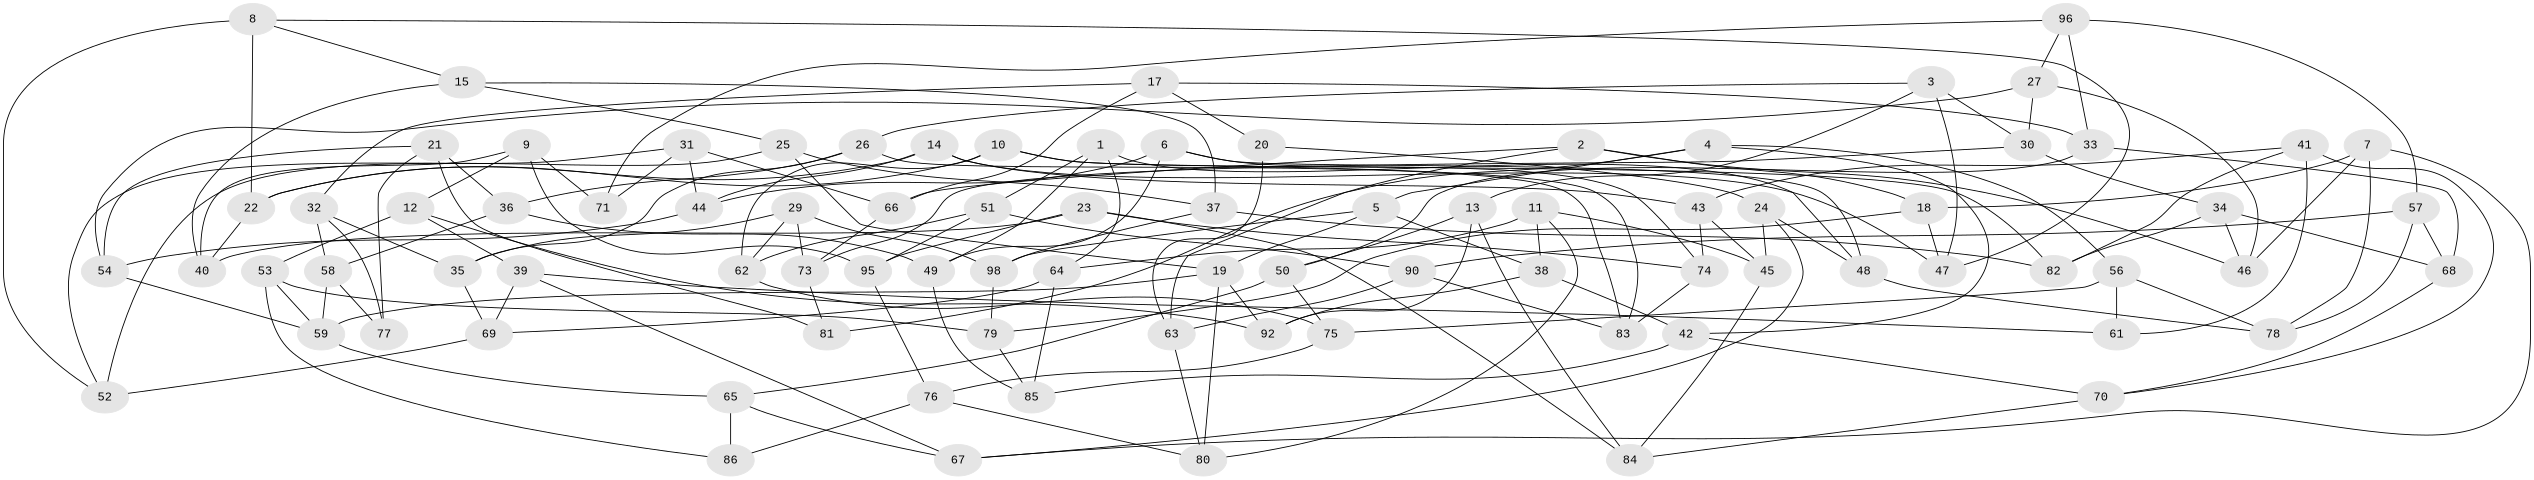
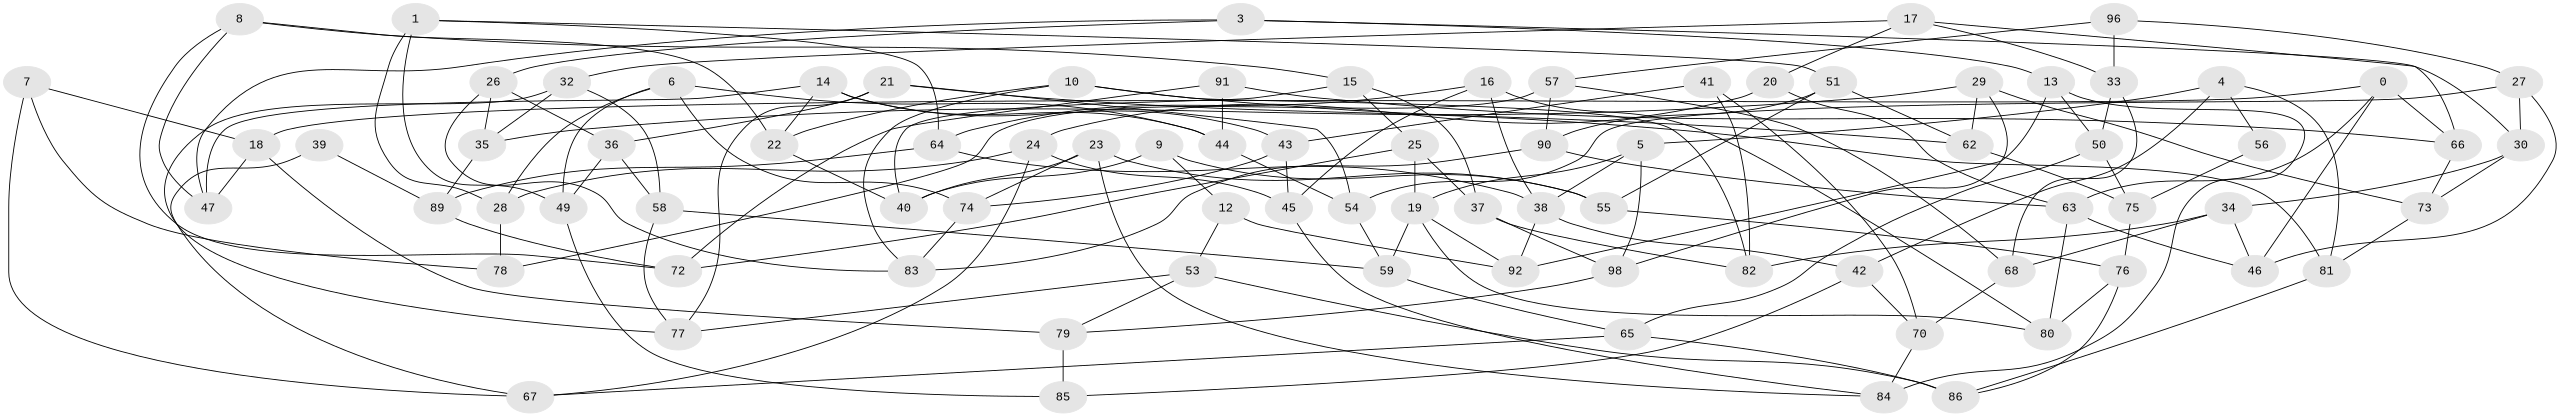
node "31": label "31" -> "91"
node "2": label "2" -> "0"
edge "7" -- "46": now "63" -- "46"
node "71": removed
node "11": label "11" -> "16"
edge "12" -- "39": removed
node "95": label "95" -> "55"
node "48": label "48" -> "28"
edge "53" -- "59": now "53" -- "77"
edge "56" -- "78": removed
node "69": label "69" -> "89"
edge "64" -- "85": now "64" -- "38"
node "61": removed
edge "81" -- "86": added
node "52": label "52" -> "72"
